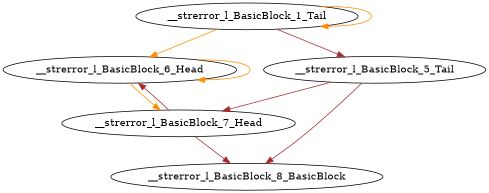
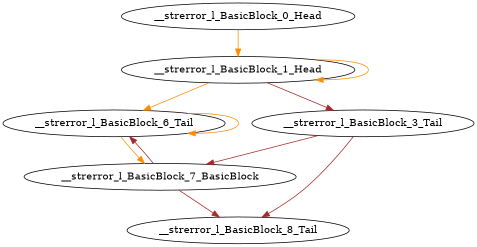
node "__strerror_l_BasicBlock_0_Head": added
node "__strerror_l_BasicBlock_1_Tail": label "__strerror_l_BasicBlock_1_Tail" -> "__strerror_l_BasicBlock_1_Head"
node "__strerror_l_BasicBlock_6_Head": label "__strerror_l_BasicBlock_6_Head" -> "__strerror_l_BasicBlock_6_Tail"
node "__strerror_l_BasicBlock_5_Tail": label "__strerror_l_BasicBlock_5_Tail" -> "__strerror_l_BasicBlock_3_Tail"
node "__strerror_l_BasicBlock_7_Head": label "__strerror_l_BasicBlock_7_Head" -> "__strerror_l_BasicBlock_7_BasicBlock"
node "__strerror_l_BasicBlock_8_BasicBlock": label "__strerror_l_BasicBlock_8_BasicBlock" -> "__strerror_l_BasicBlock_8_Tail"
